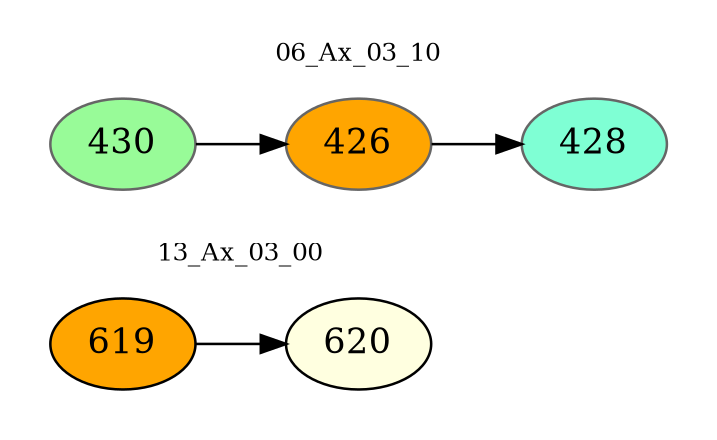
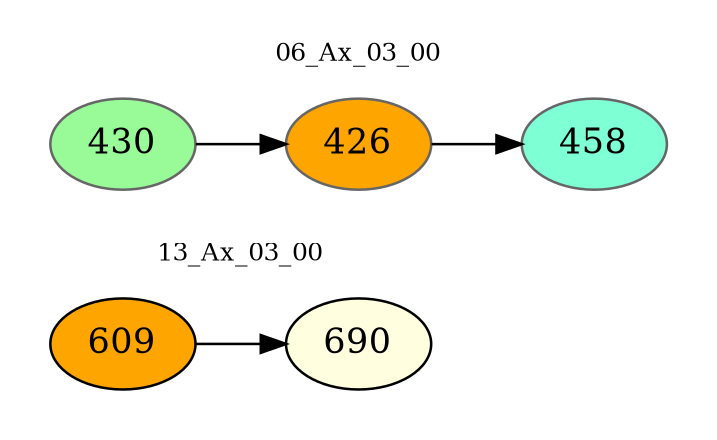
cluster "06_Ax_03_10": label "06_Ax_03_10" -> "06_Ax_03_00"
node "428": label "428" -> "458"
node "619": label "619" -> "609"
node "620": label "620" -> "690"
